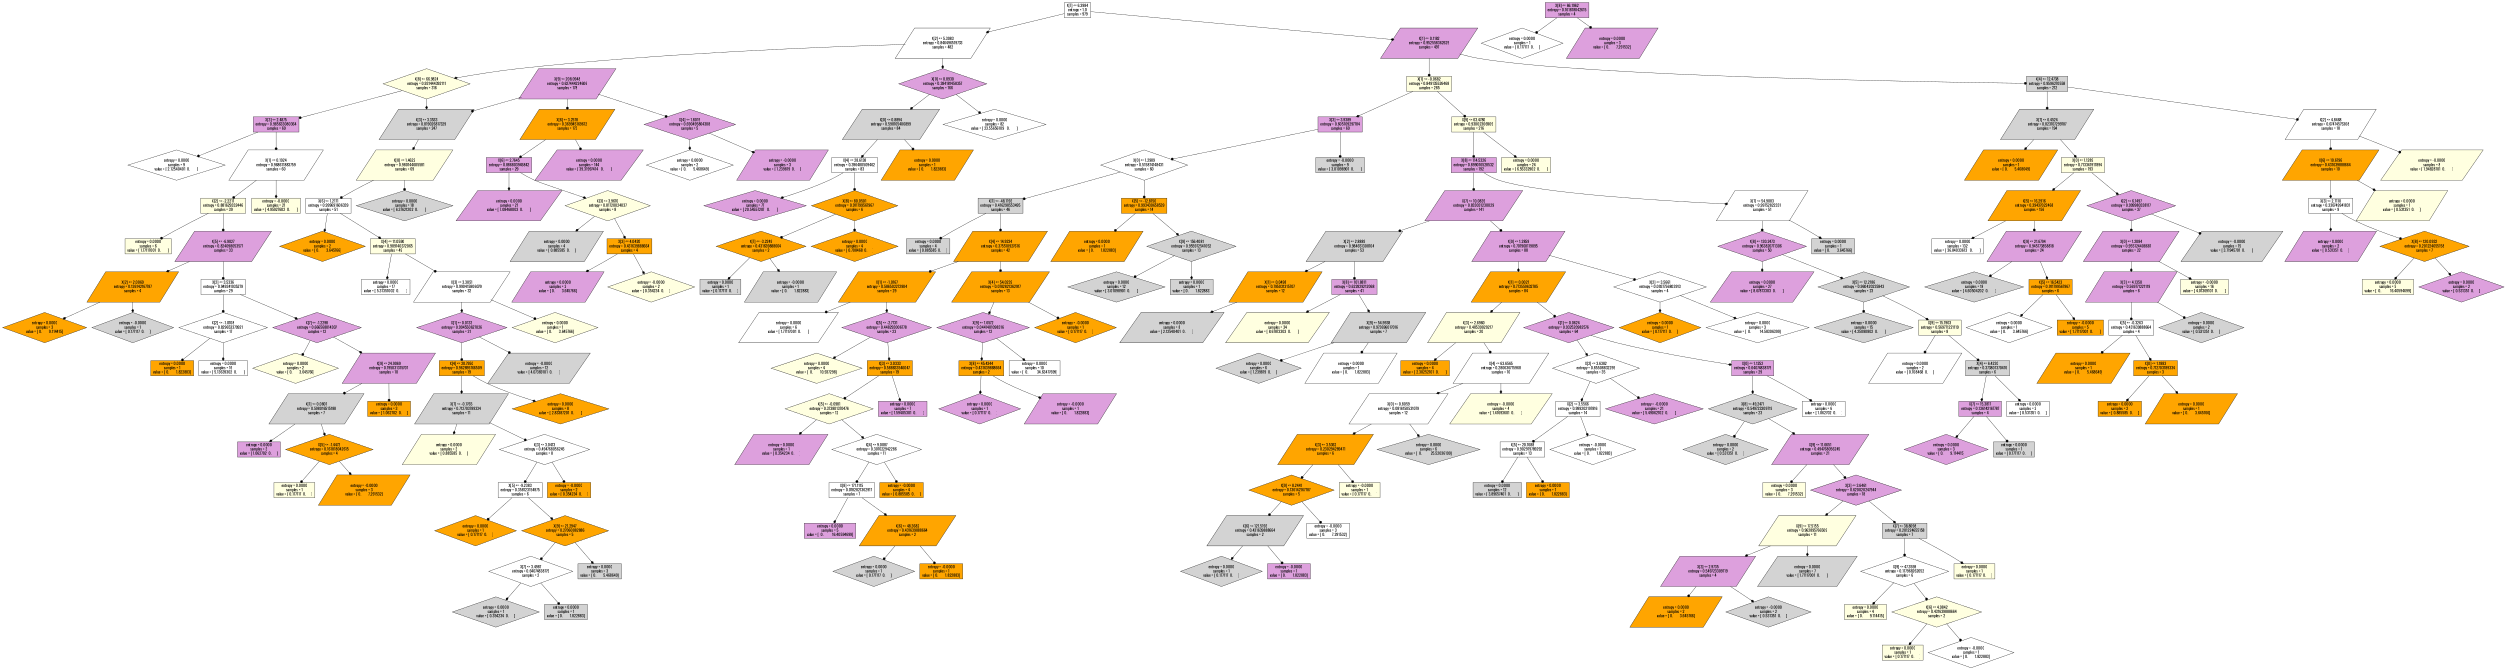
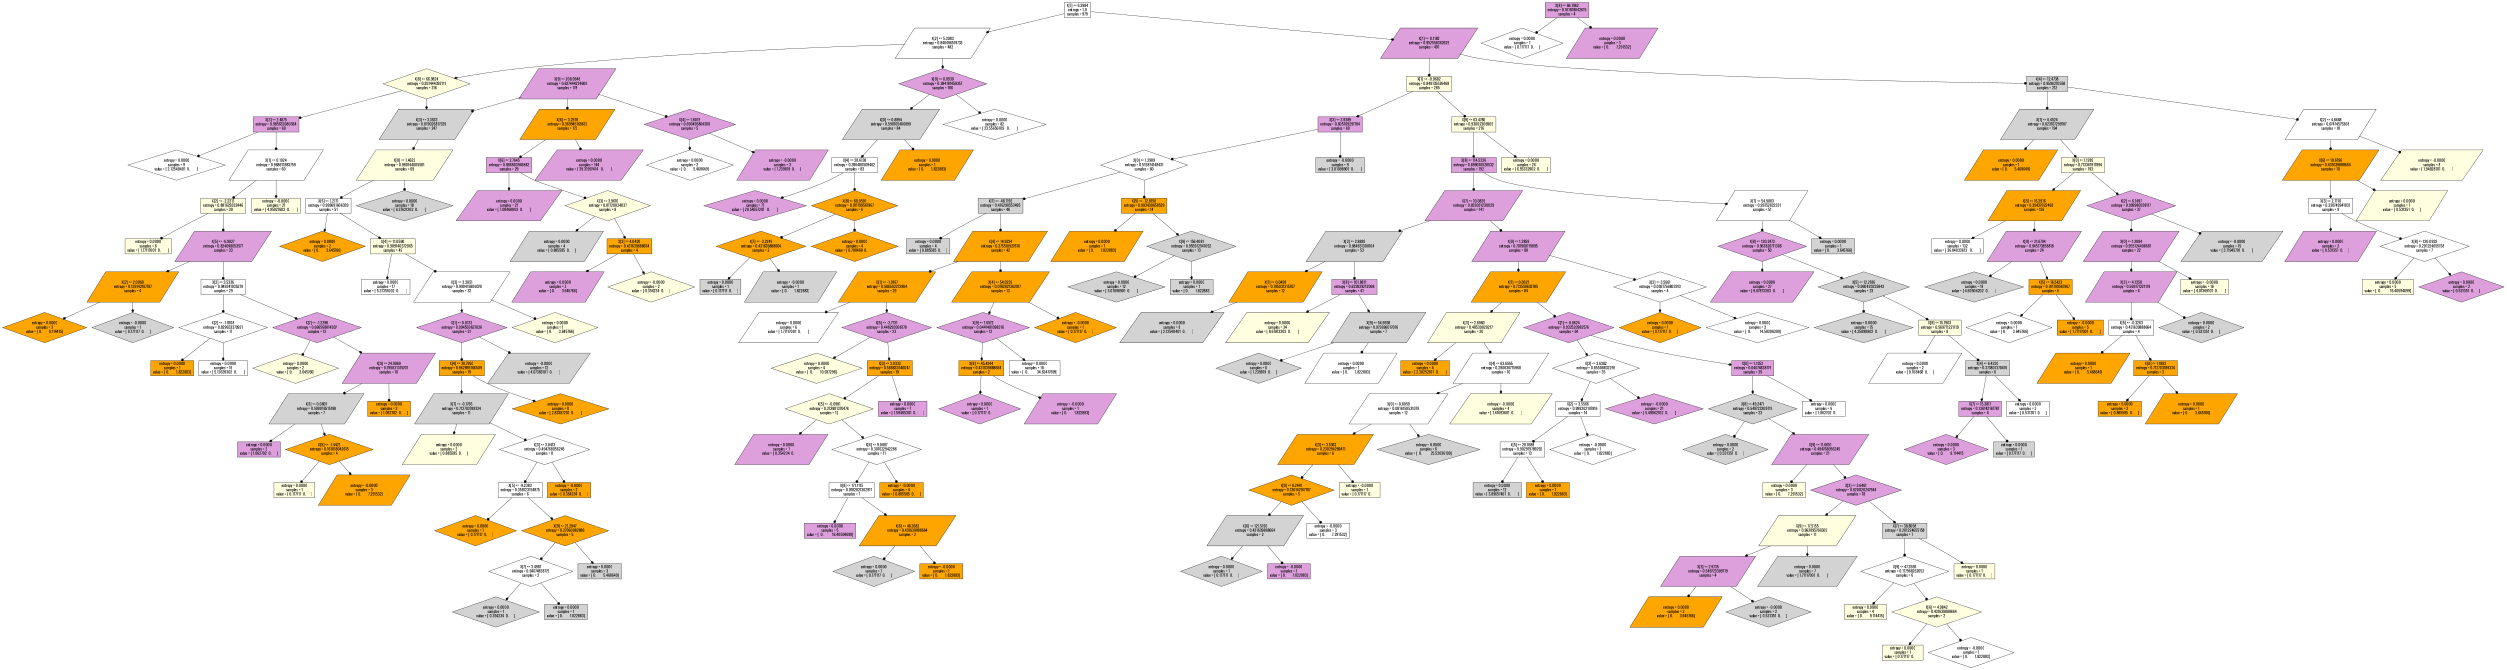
edge "X[6] <= 2.7645 entropy = 0.886803945842 samples = 29" -> "X[3] <= 3.9670 entropy = 0.81720024037 samples = 8": arrowhead diamond -> dot
node "X[8] <= 120.0932 entropy = 0.201224655158 samples = 7": fillcolor orange -> white
